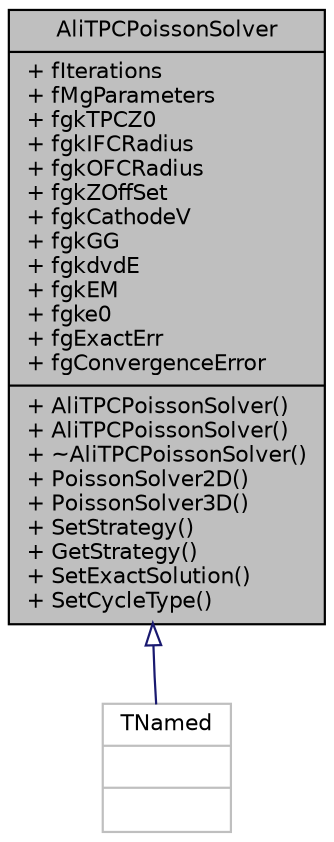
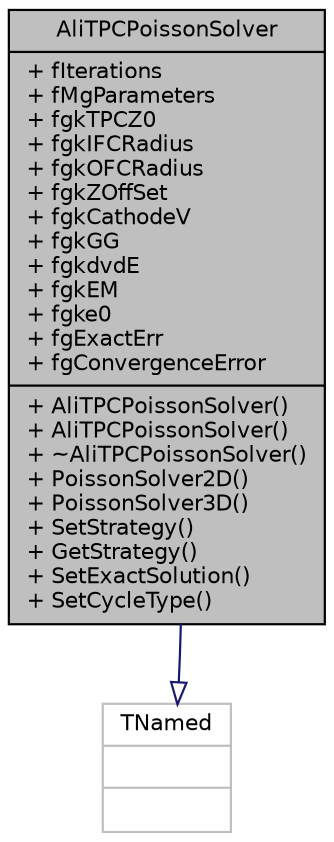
edge "TNamed" -> "AliTPCPoissonSolver": reversed
